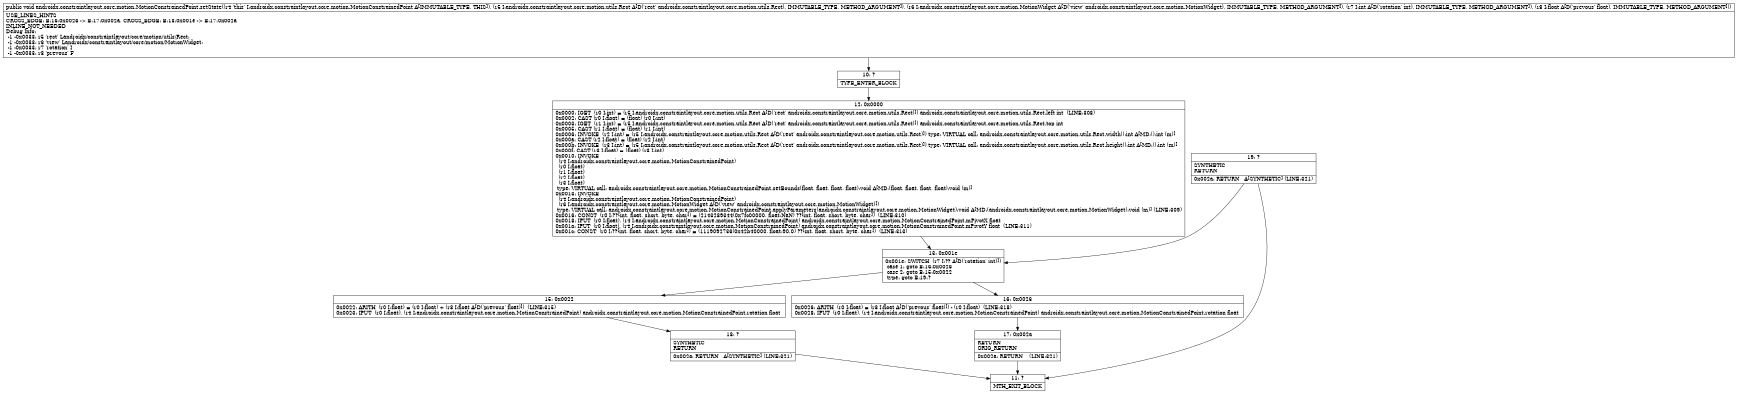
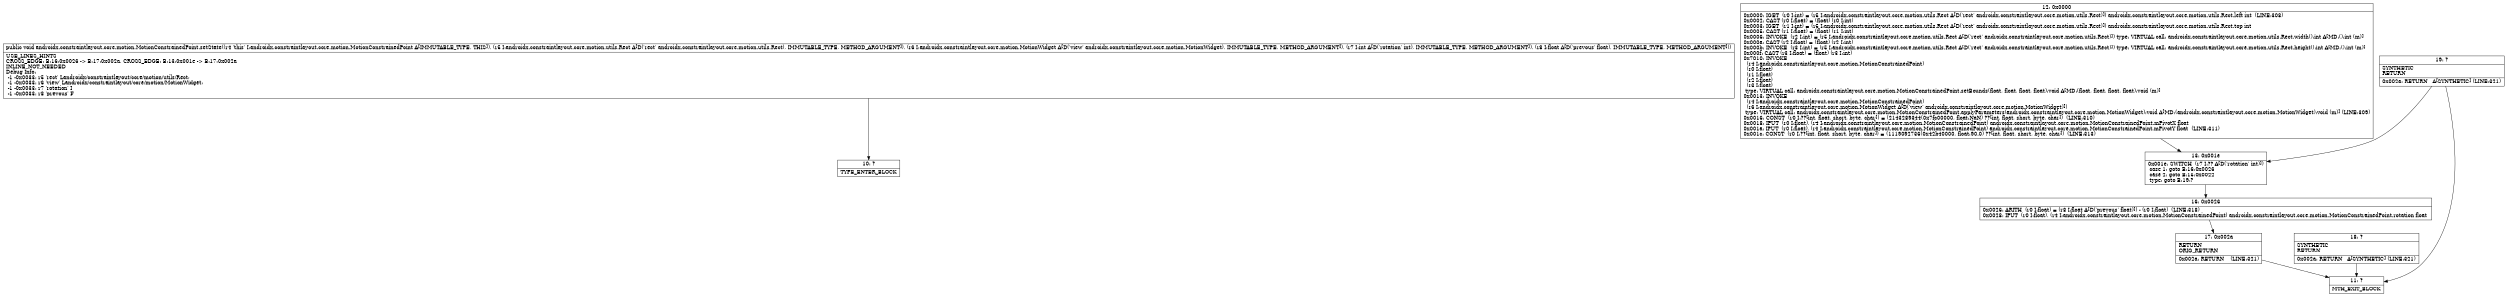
edge "10: ?" -> "12: 0x0000": removed
node "12: 0x0000": text "0x0010: INVOKE" -> "0x7010: INVOKE"
node "15: 0x0022": removed
